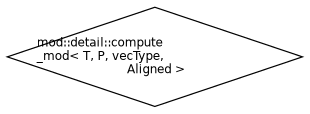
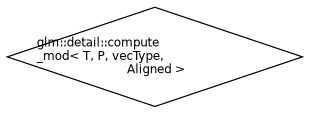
node "mod::detail::compute _mod< T, P, vecType, Aligned >": label "mod::detail::compute _mod< T, P, vecType, Aligned >" -> "glm::detail::compute _mod< T, P, vecType, Aligned >"
